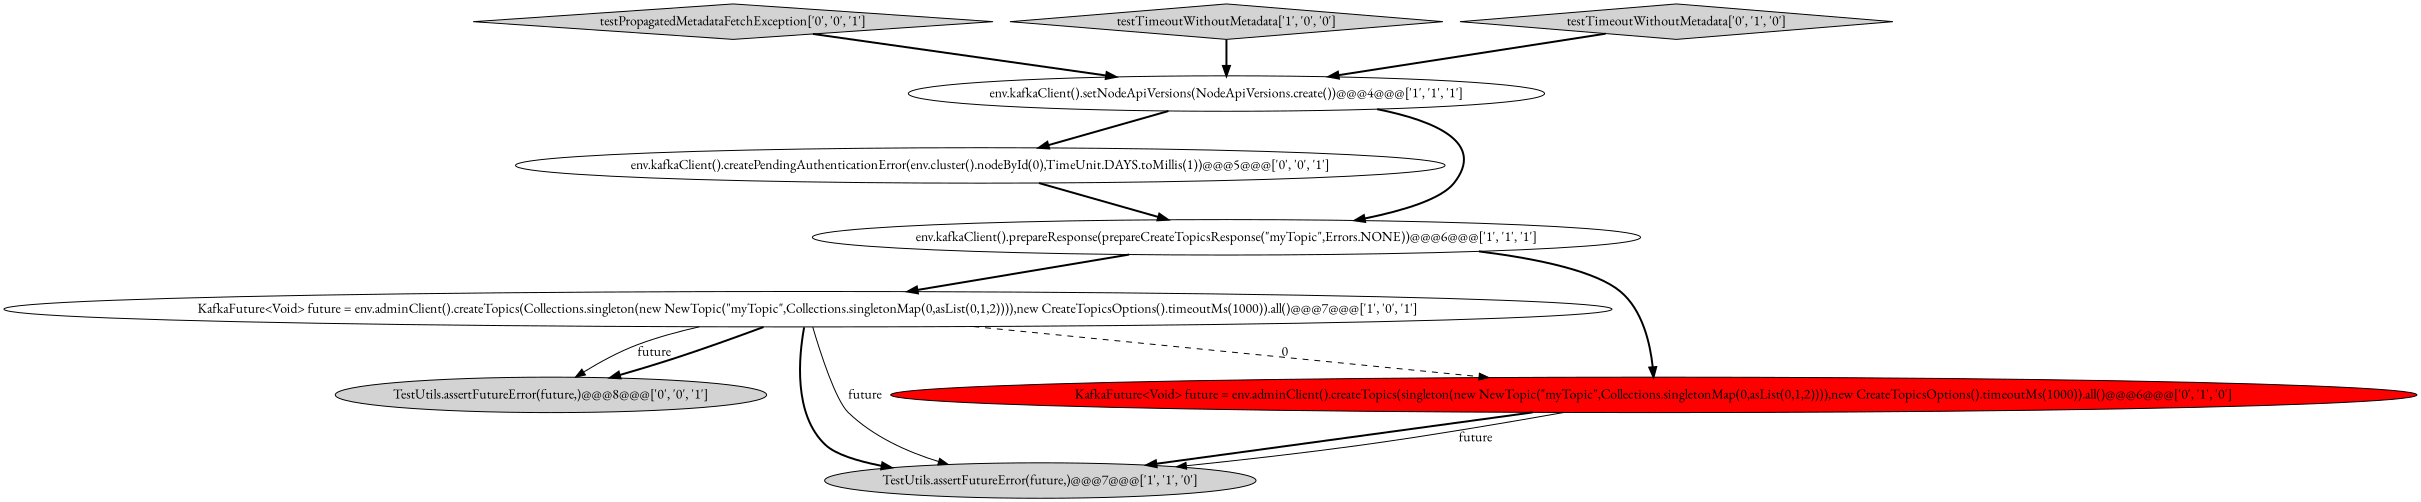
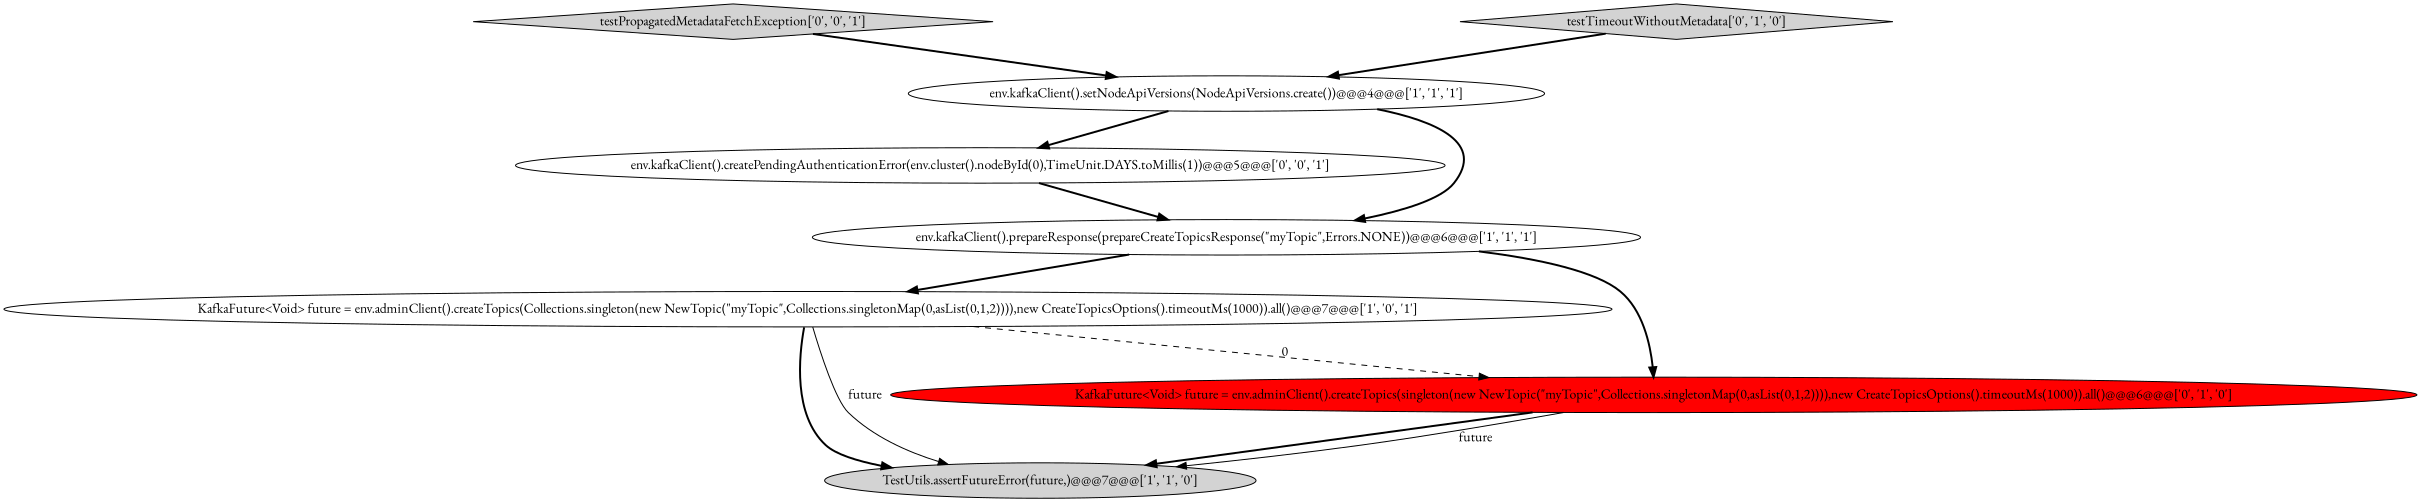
node "testTimeoutWithoutMetadata['1', '0', '0']": removed
node "TestUtils.assertFutureError(future,)@@@8@@@['0', '0', '1']": removed
